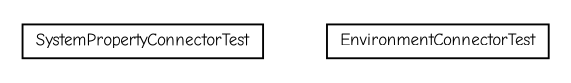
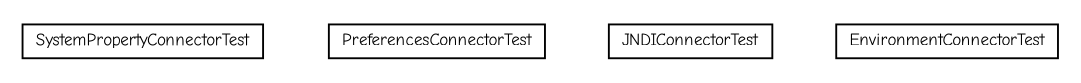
node "PreferencesConnectorTest": added
node "JNDIConnectorTest": added
